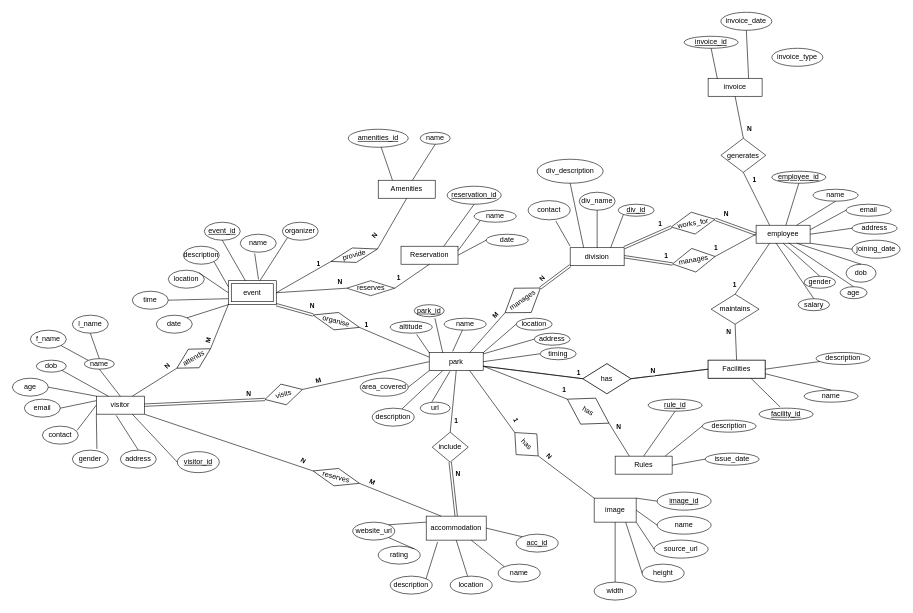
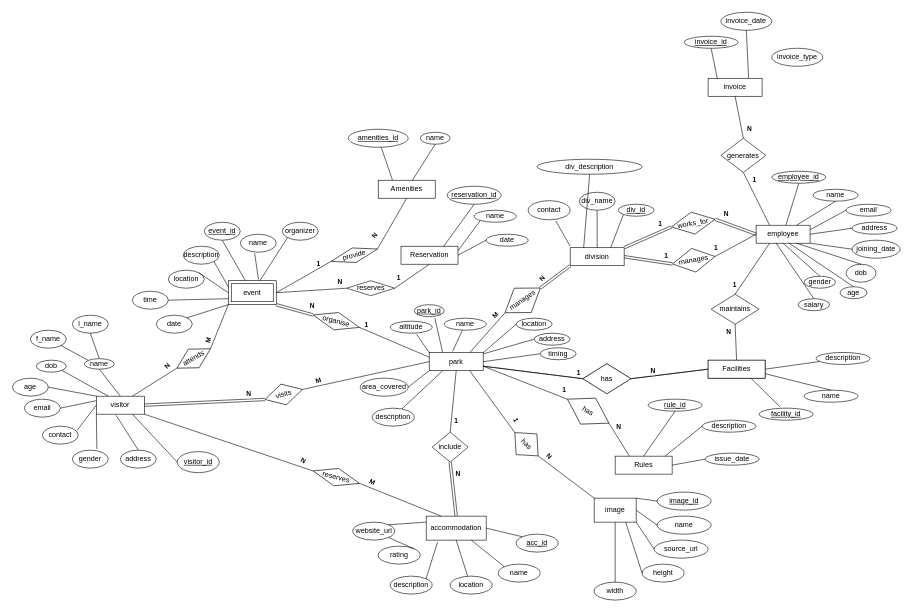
node "div_description": size 66x24 -> 105x15
edge "park" -- "url": removed
node "url": removed
